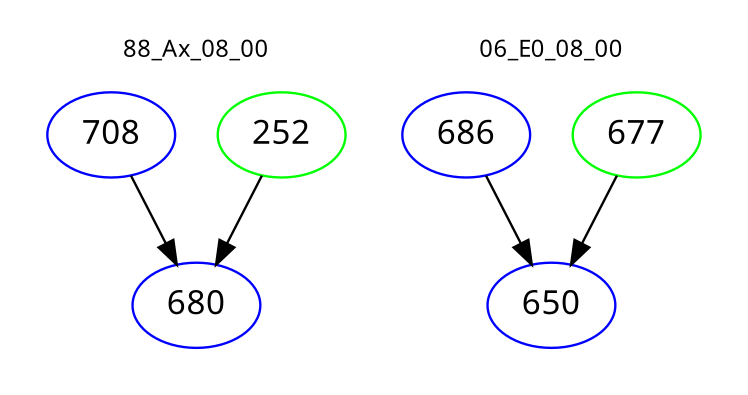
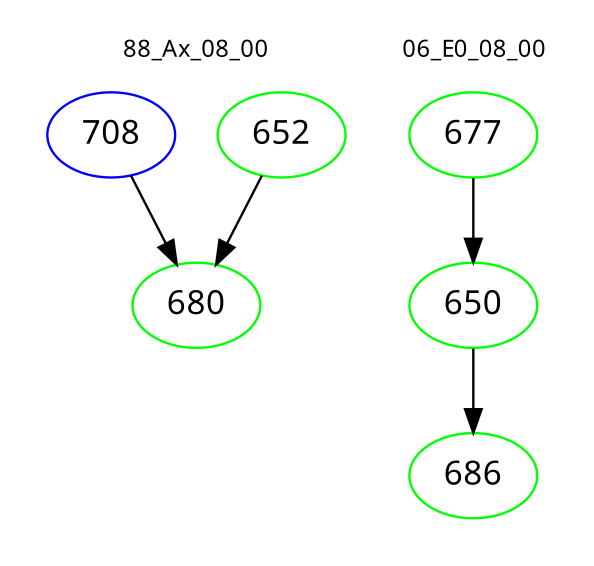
node "252": label "252" -> "652"
node "686": color blue -> green
edge "686" -> "650": reversed
node "680": color blue -> green
node "650": color blue -> green
